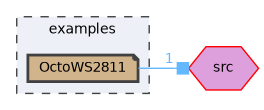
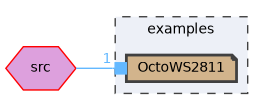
edge "OctoWS2811" -> "src": reversed
